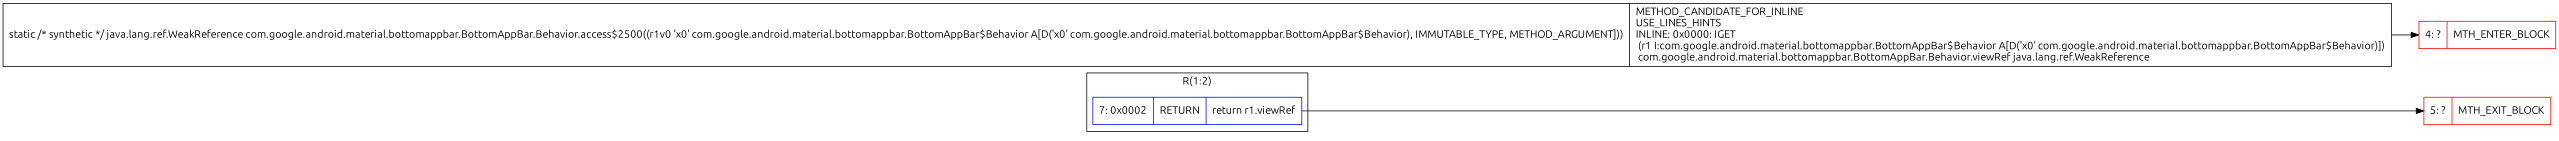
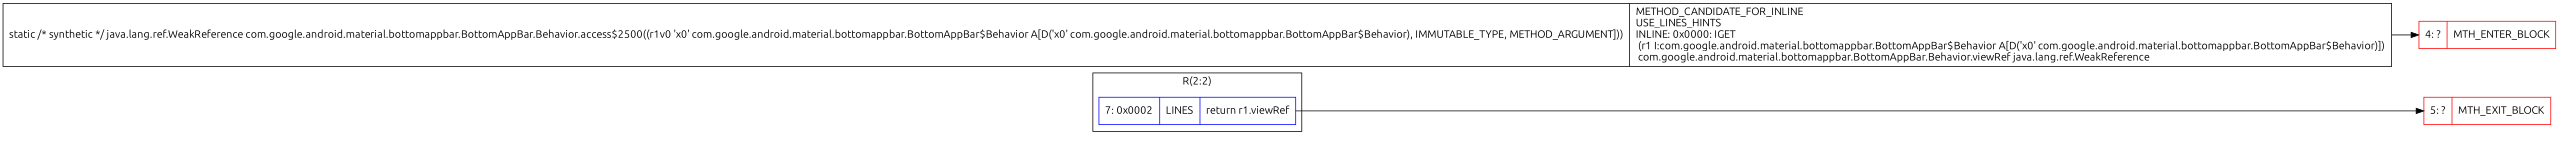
cluster "R(1:2)": label "R(1:2)" -> "R(2:2)"
node "7: 0x0002": text "RETURN" -> "LINES"
